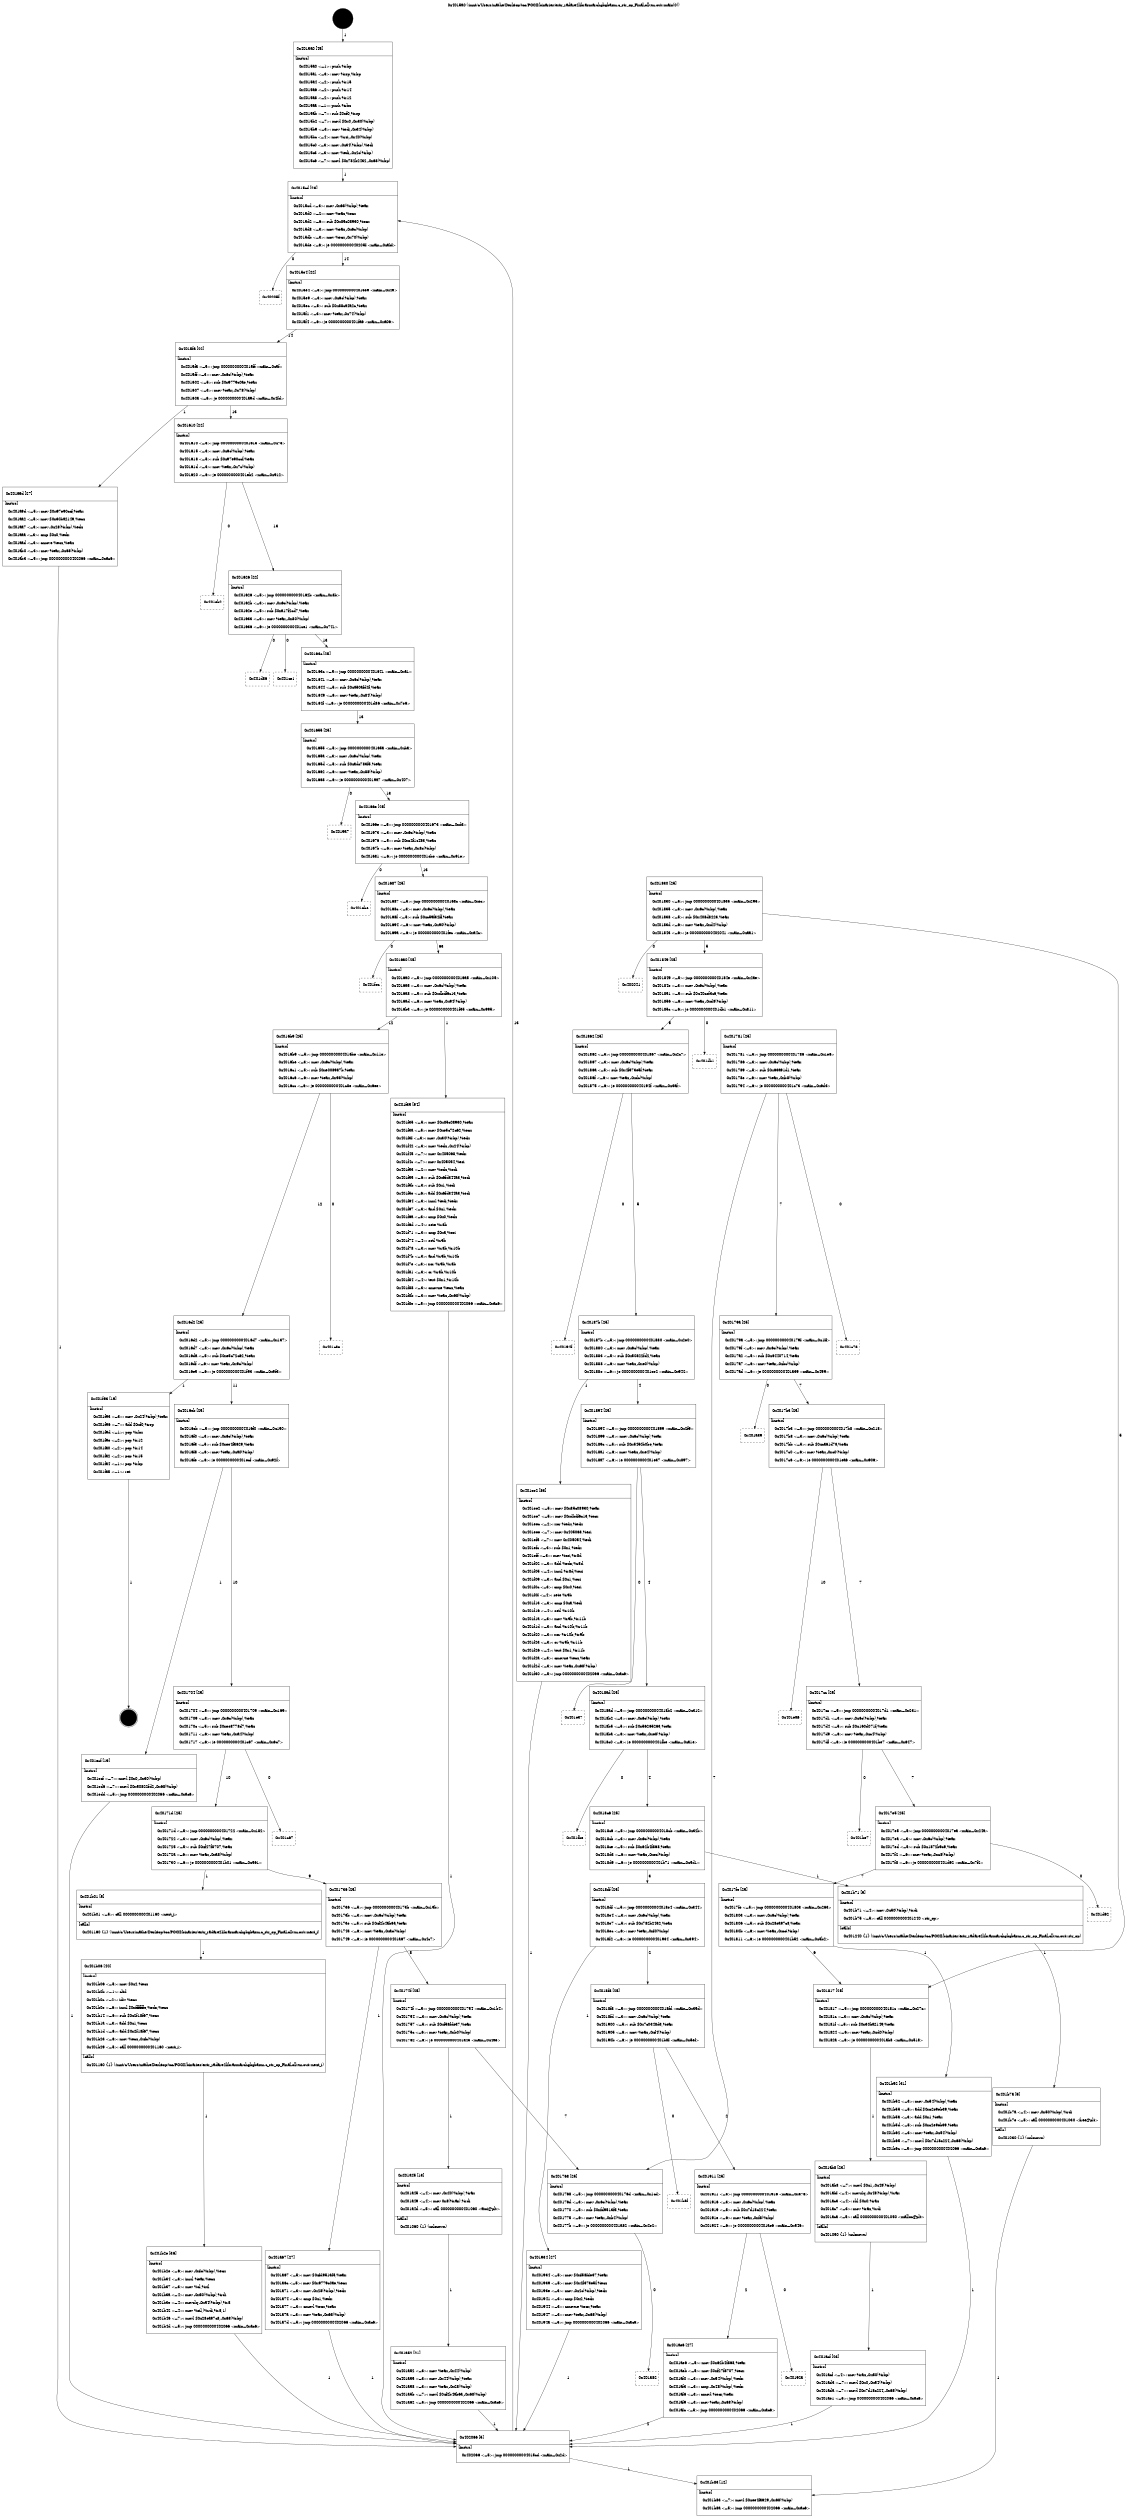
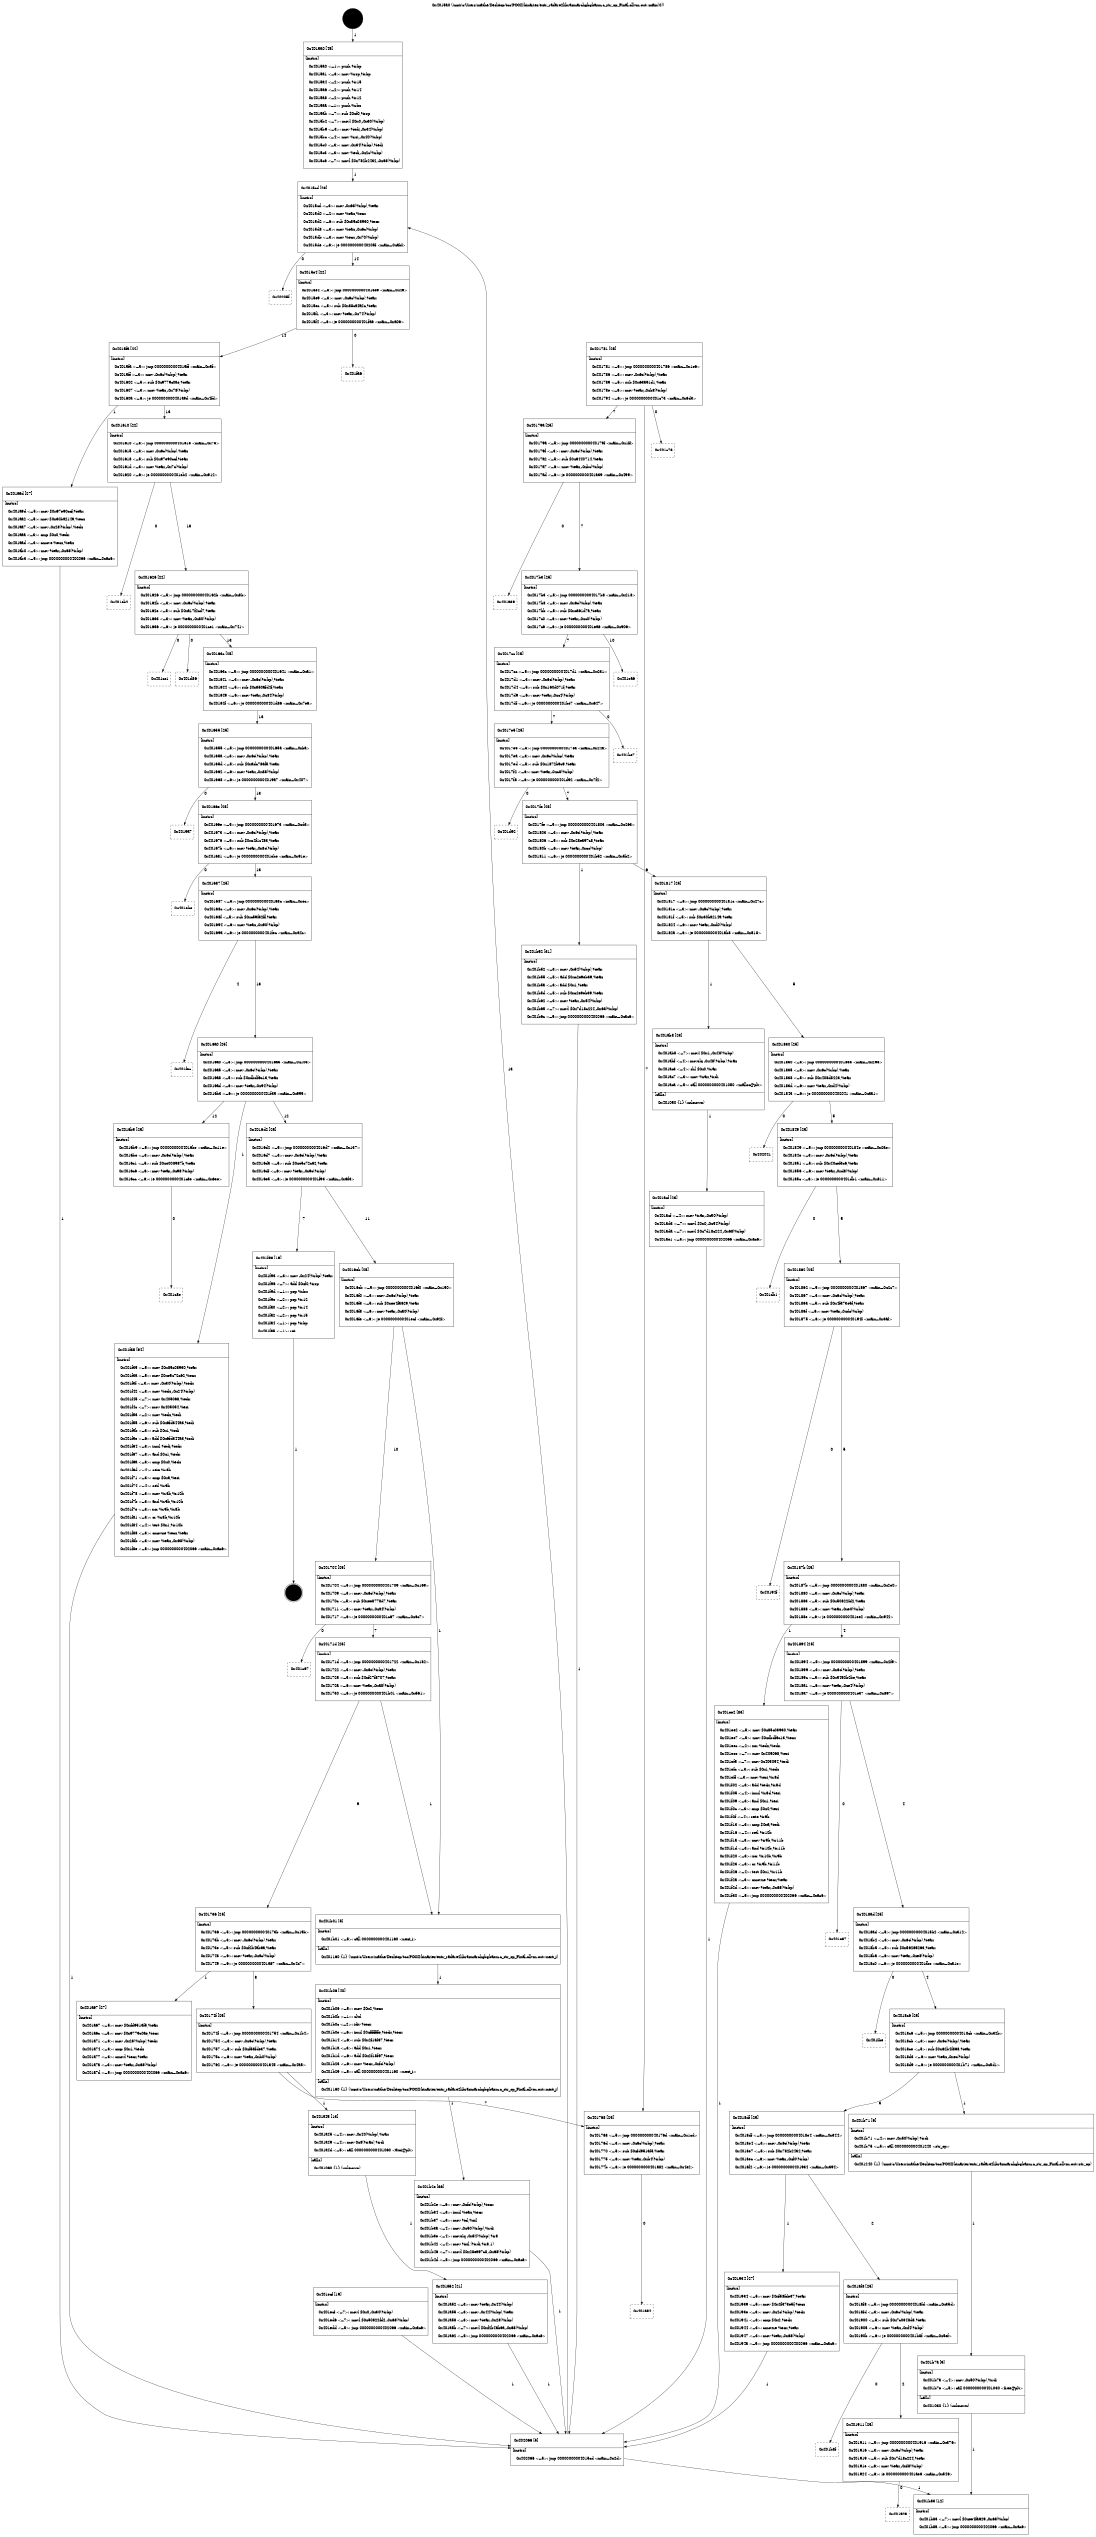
node "0x401fa6": added
edge "0x401687 [25]" -> "0x401fec": label " 0" -> " 4"
edge "0x401687 [25]" -> "0x4016a0 [25]": label " 63" -> " 13"
edge "0x4016b9 [25]" -> "0x4016d2 [25]": now "0x4016a0 [25]" -> "0x4016d2 [25]"
edge "0x401830 [25]" -> "0x401817 [25]": reversed
edge "0x4016d2 [25]" -> "0x401f93 [19]": label " 1" -> " 7"
edge "0x4016eb [25]" -> "0x401ecf [19]": now "0x4016eb [25]" -> "0x401b01 [5]"
edge "0x401704 [25]" -> "0x40171d [25]": label " 10" -> " 7"
node "0x401ae6 [27]": removed
edge "0x401a67 [27]" -> "0x402066 [5]": removed, label "1"
